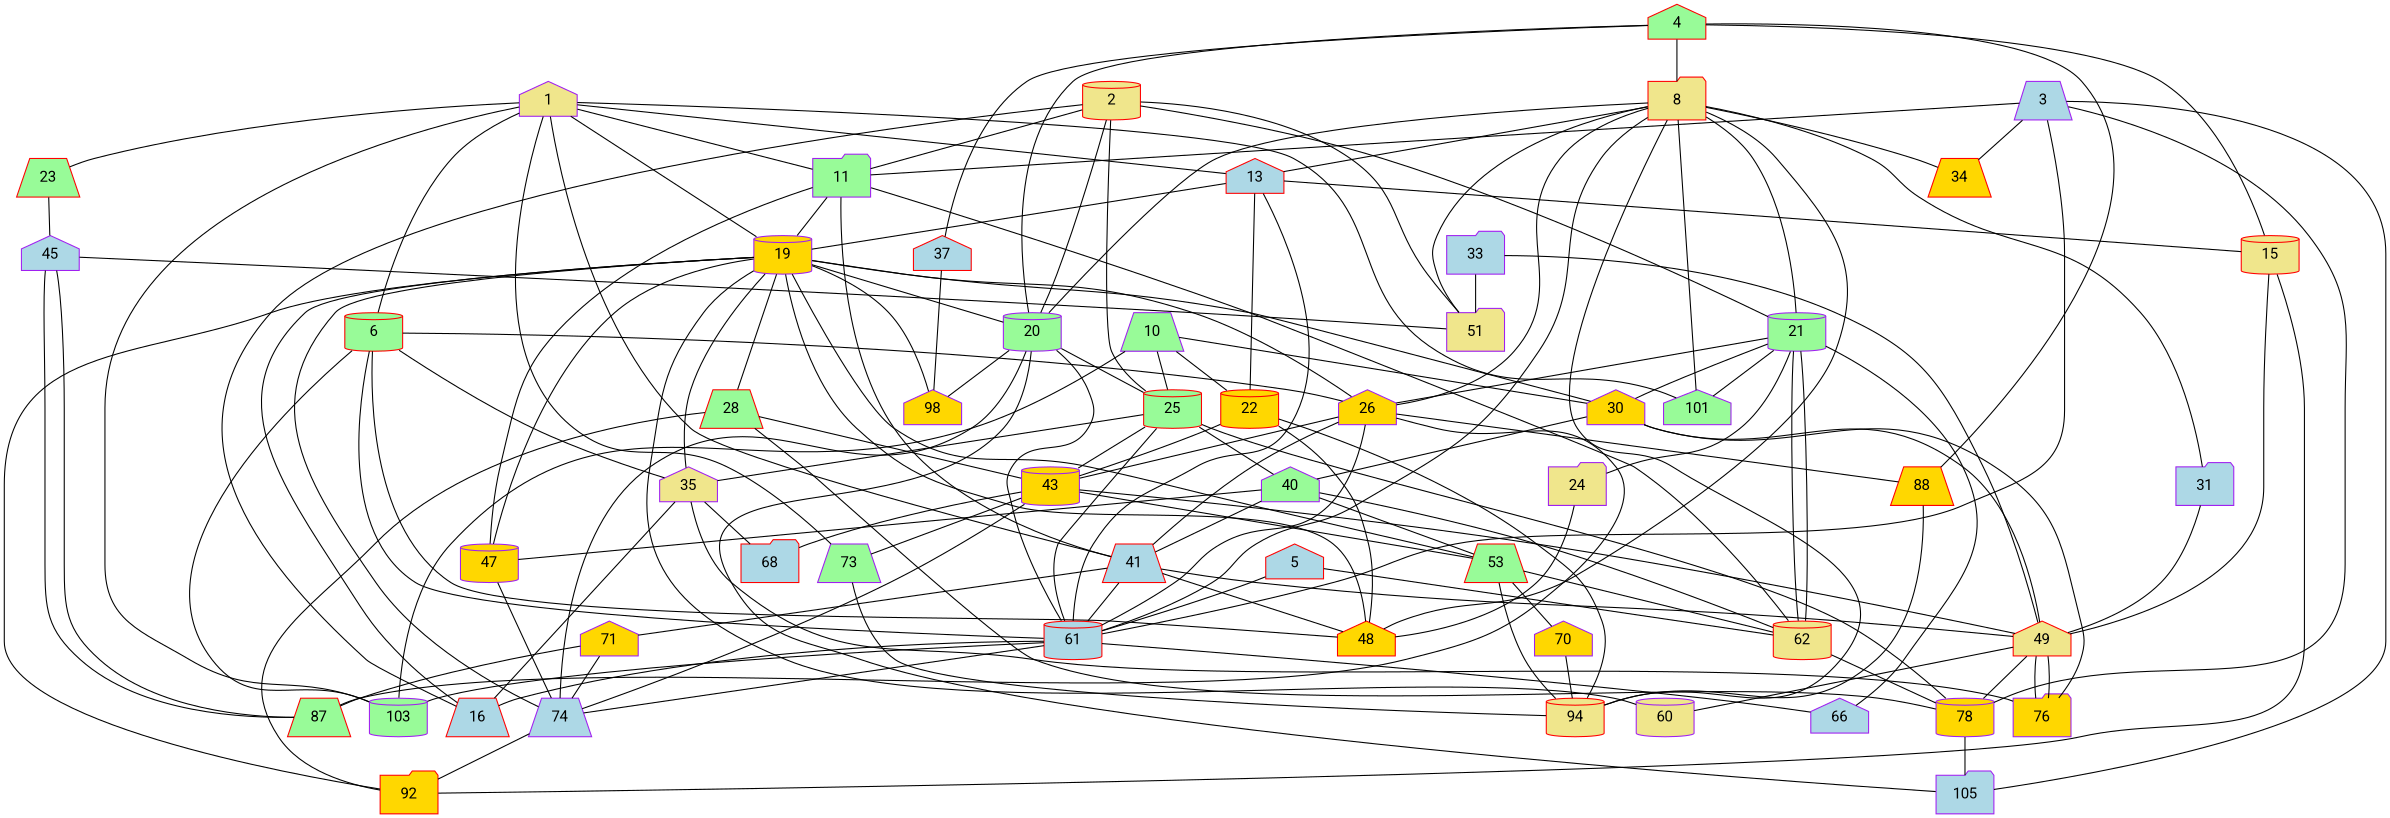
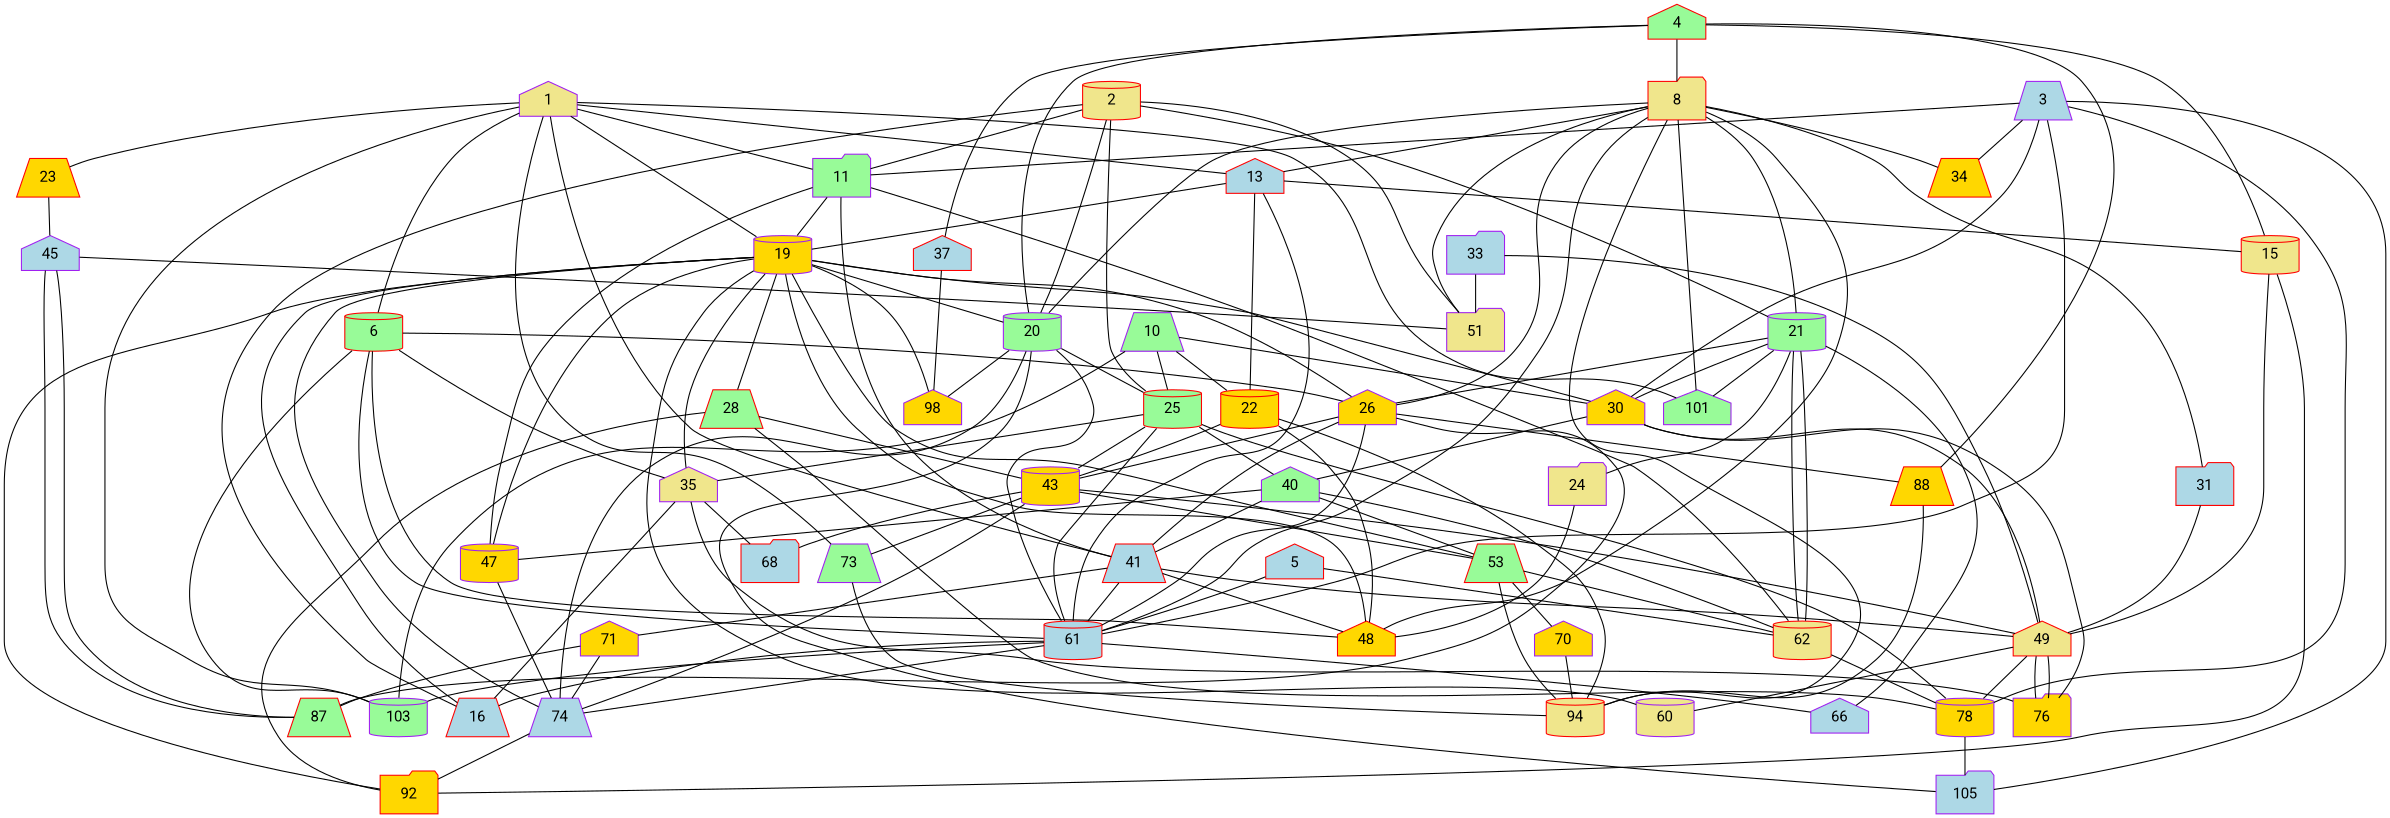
node "23": fillcolor palegreen -> gold
edge "3" -- "30": added
node "31": color purple -> red
